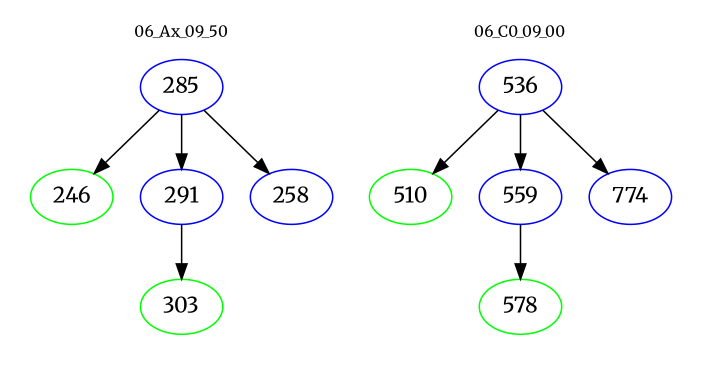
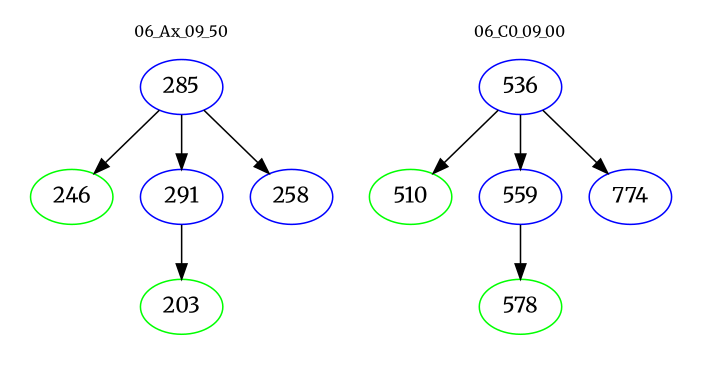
node "303": label "303" -> "203"
